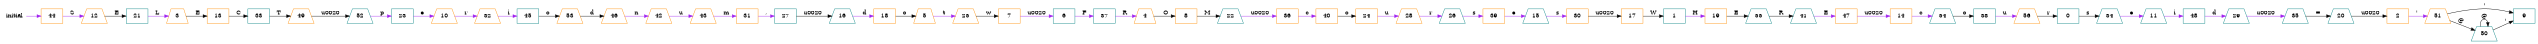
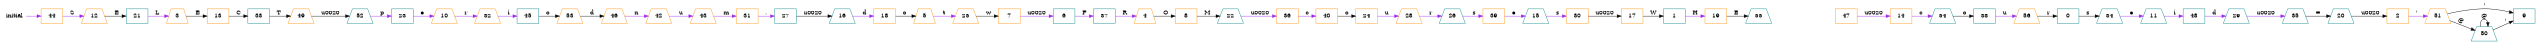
node "41": removed
